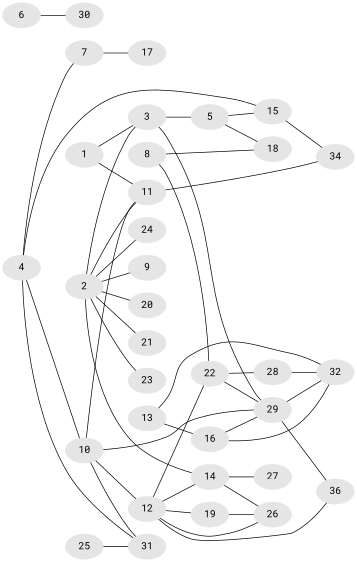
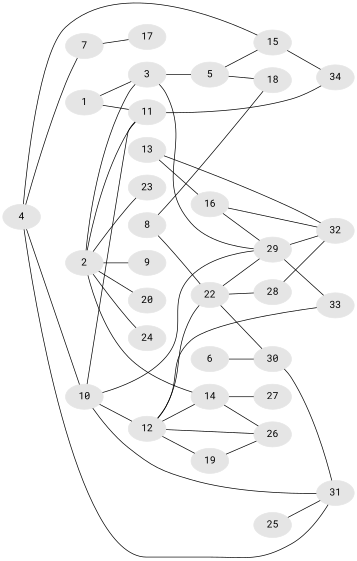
edge "22" -- "30": added
node "21": removed
edge "30" -- "31": added
node "36": label "36" -> "33"
